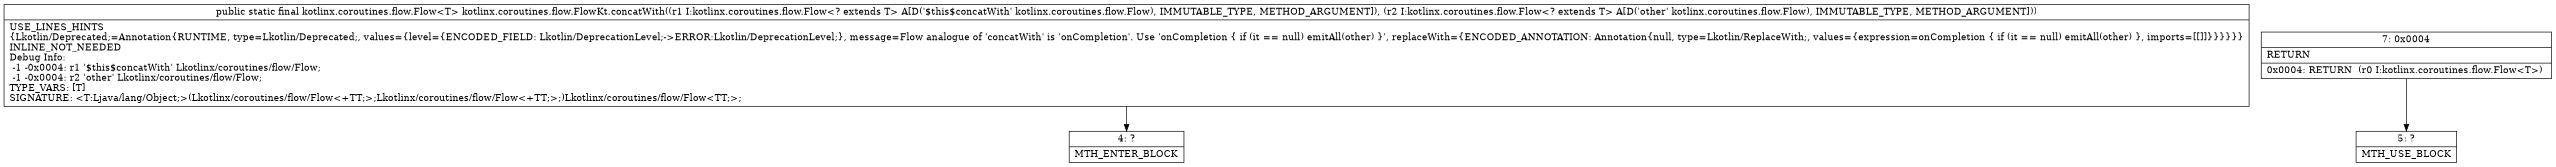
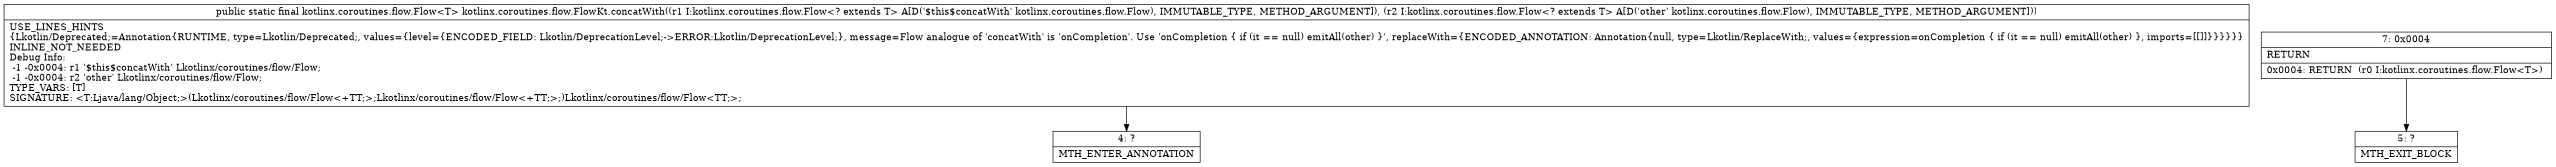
node "4: ?": text "MTH_ENTER_BLOCK" -> "MTH_ENTER_ANNOTATION"
node "5: ?": text "MTH_USE_BLOCK" -> "MTH_EXIT_BLOCK"
